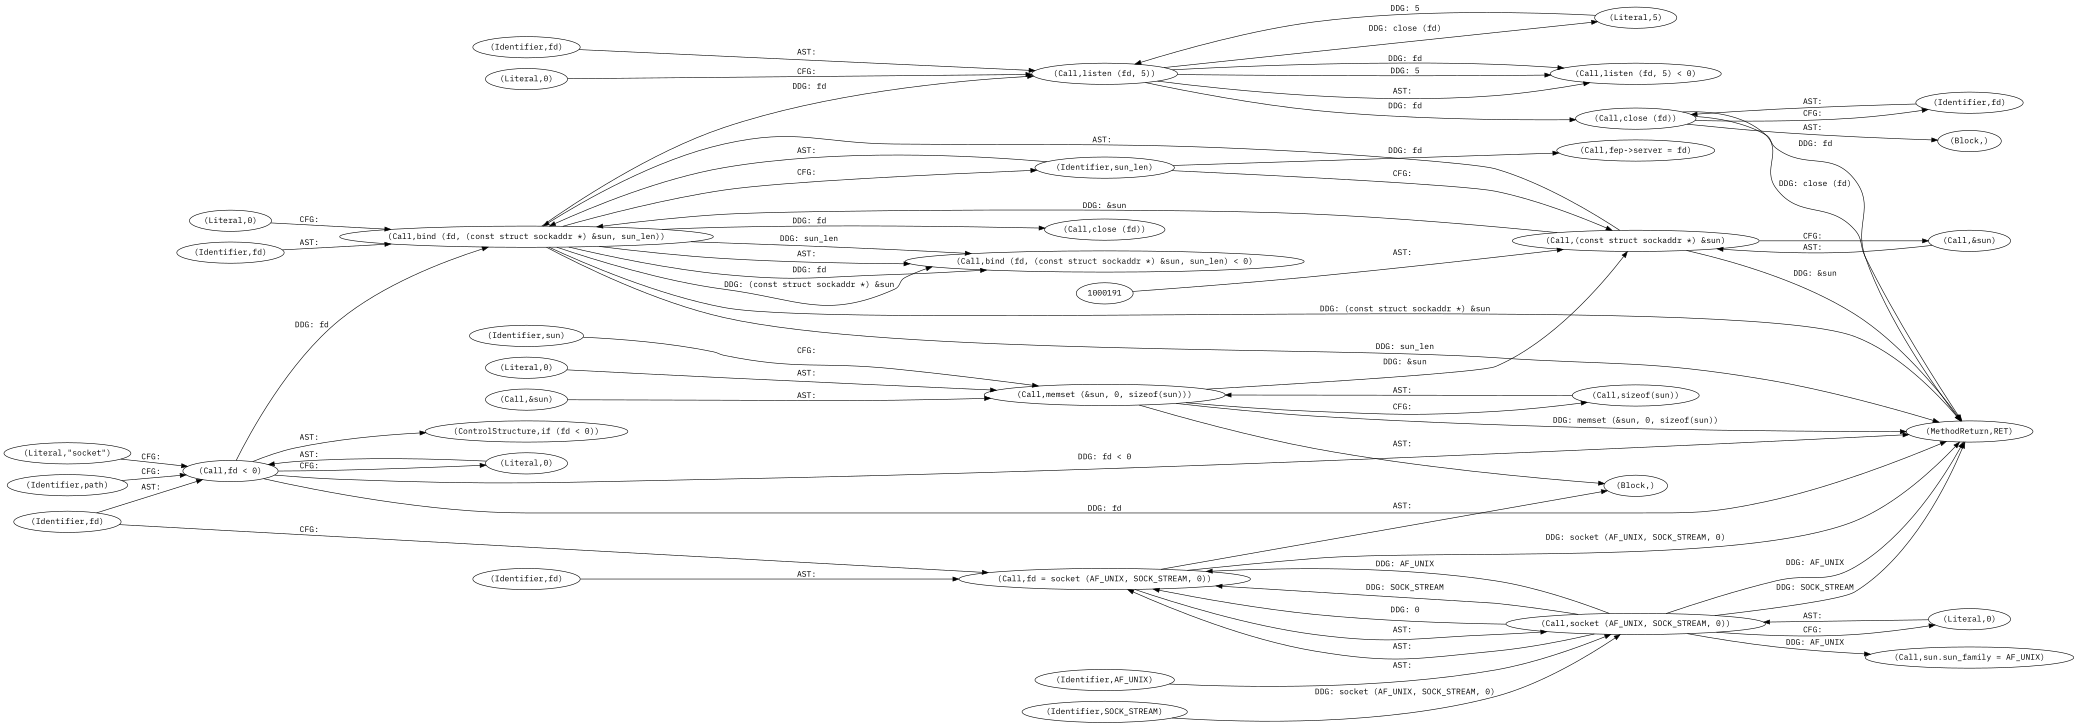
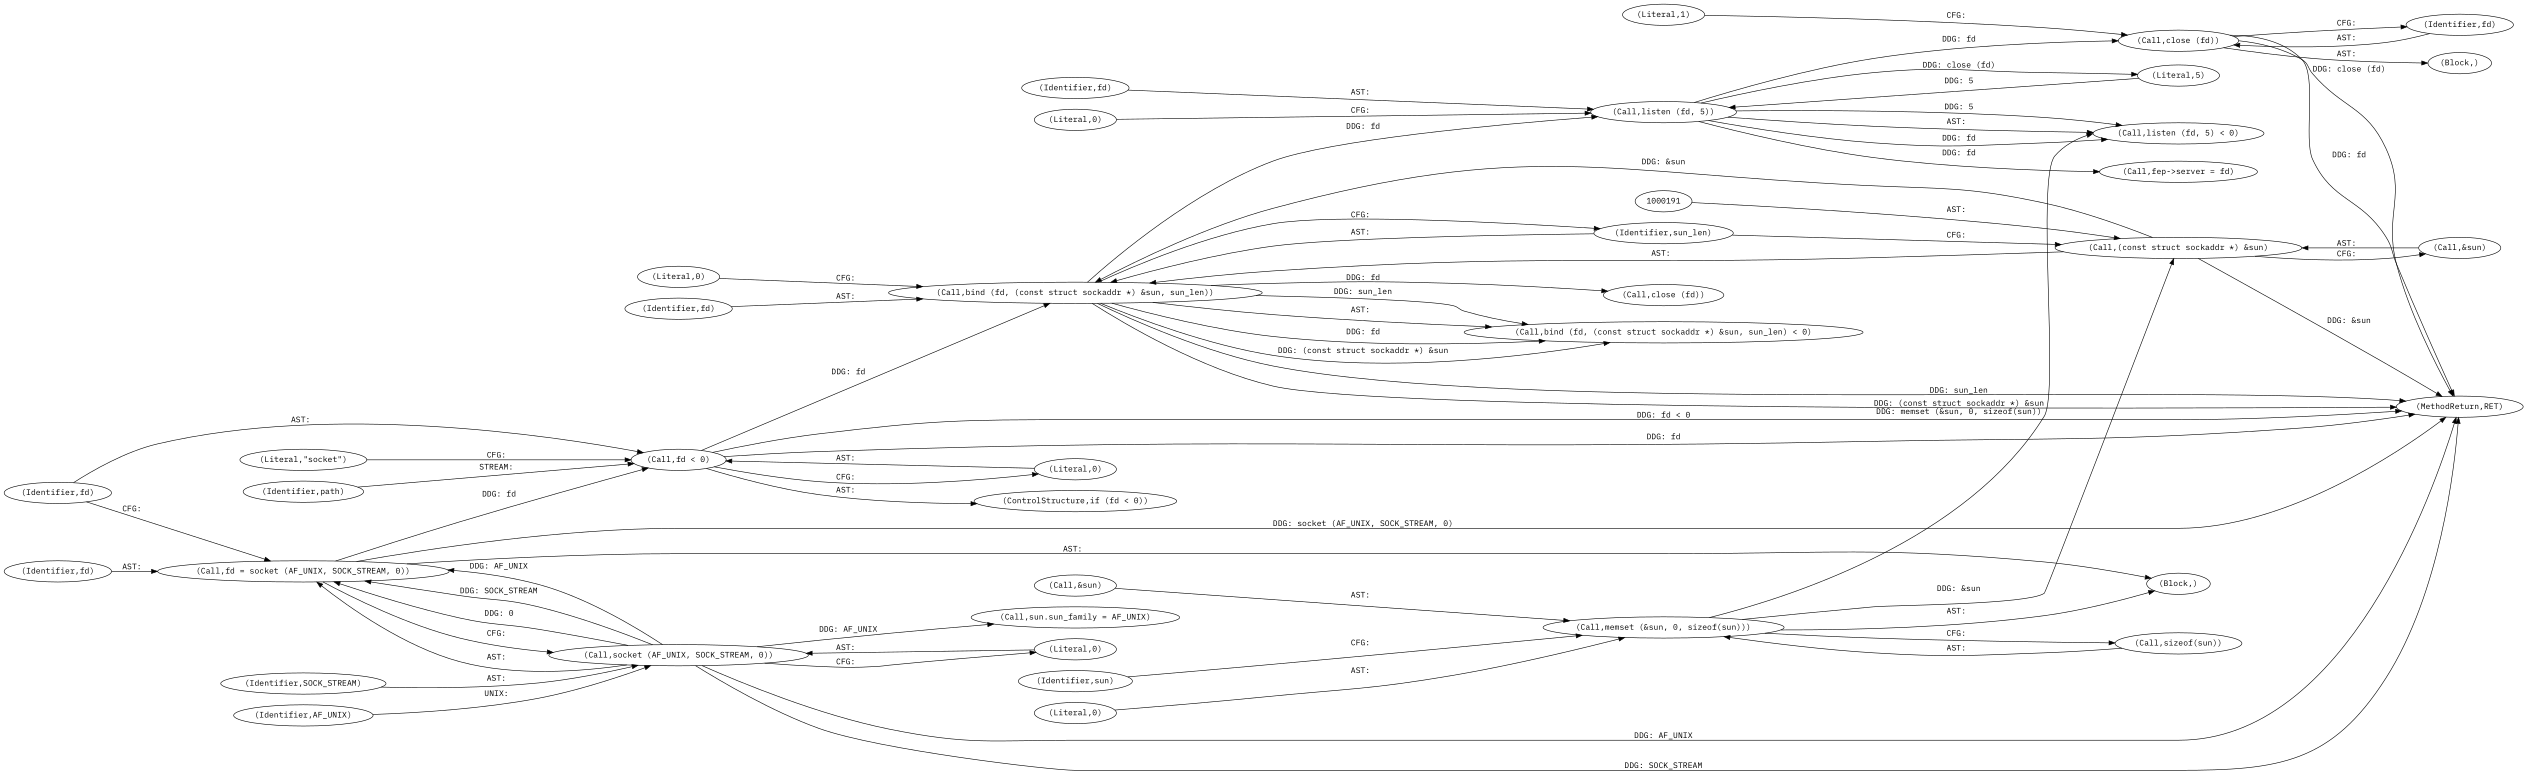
node "(Literal,1)": added
edge "(Identifier,sun_len)" -> "(Call,fep->server = fd)": now "(Call,listen (fd, 5))" -> "(Call,fep->server = fd)"
edge "(Call,memset (&sun, 0, sizeof(sun)))" -> "(MethodReturn,RET)": now "(Call,memset (&sun, 0, sizeof(sun)))" -> "(Call,listen (fd, 5) < 0)"
edge "(Identifier,path)" -> "(Call,fd < 0)": label "CFG: " -> "STREAM: "
edge "(Call,fd = socket (AF_UNIX, SOCK_STREAM, 0))" -> "(Call,fd < 0)": added, label "DDG: fd"
edge "(Call,fd = socket (AF_UNIX, SOCK_STREAM, 0))" -> "(Call,socket (AF_UNIX, SOCK_STREAM, 0))": label "AST: " -> "CFG: "
edge "(Identifier,AF_UNIX)" -> "(Call,socket (AF_UNIX, SOCK_STREAM, 0))": label "AST: " -> "UNIX: "
edge "(Identifier,SOCK_STREAM)" -> "(Call,socket (AF_UNIX, SOCK_STREAM, 0))": label "DDG: socket (AF_UNIX, SOCK_STREAM, 0)" -> "AST: "
